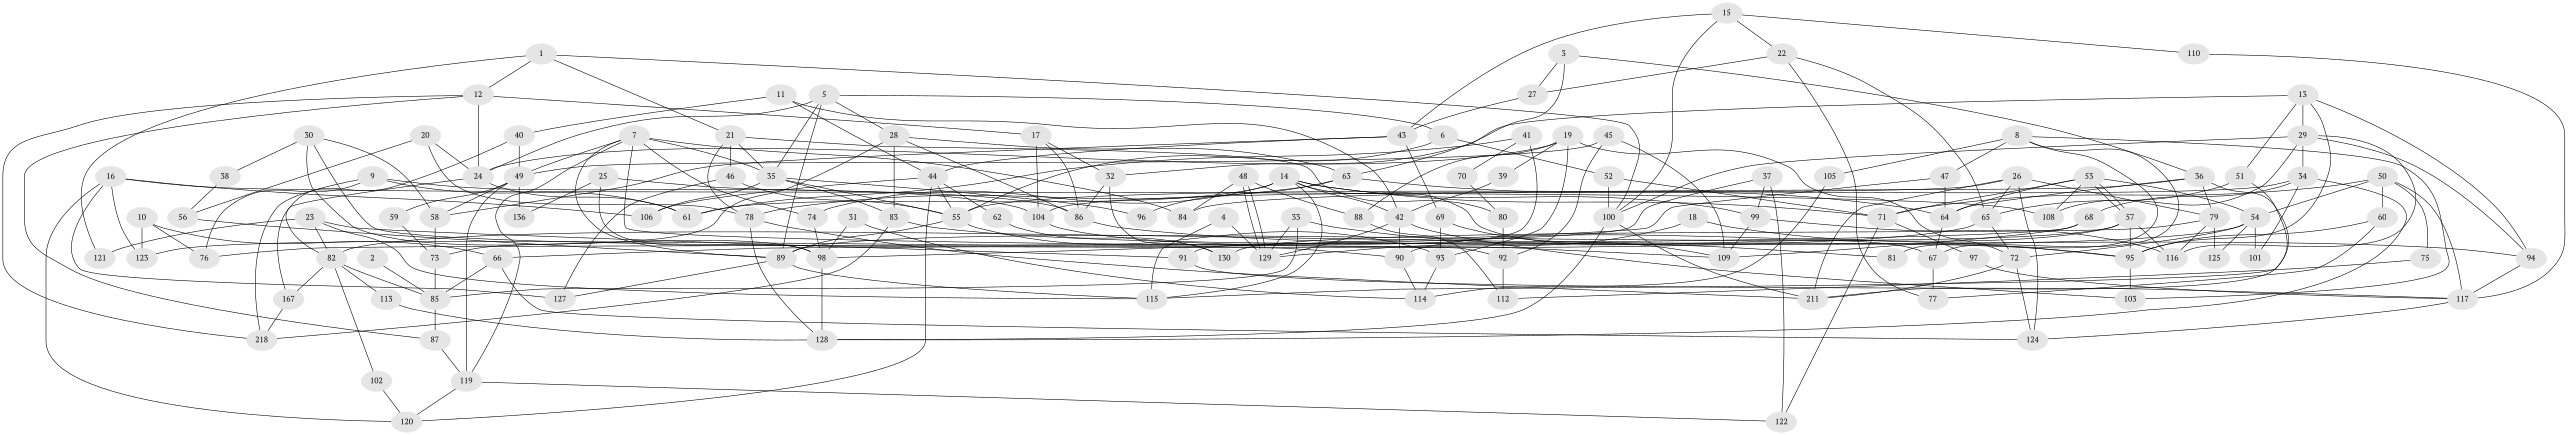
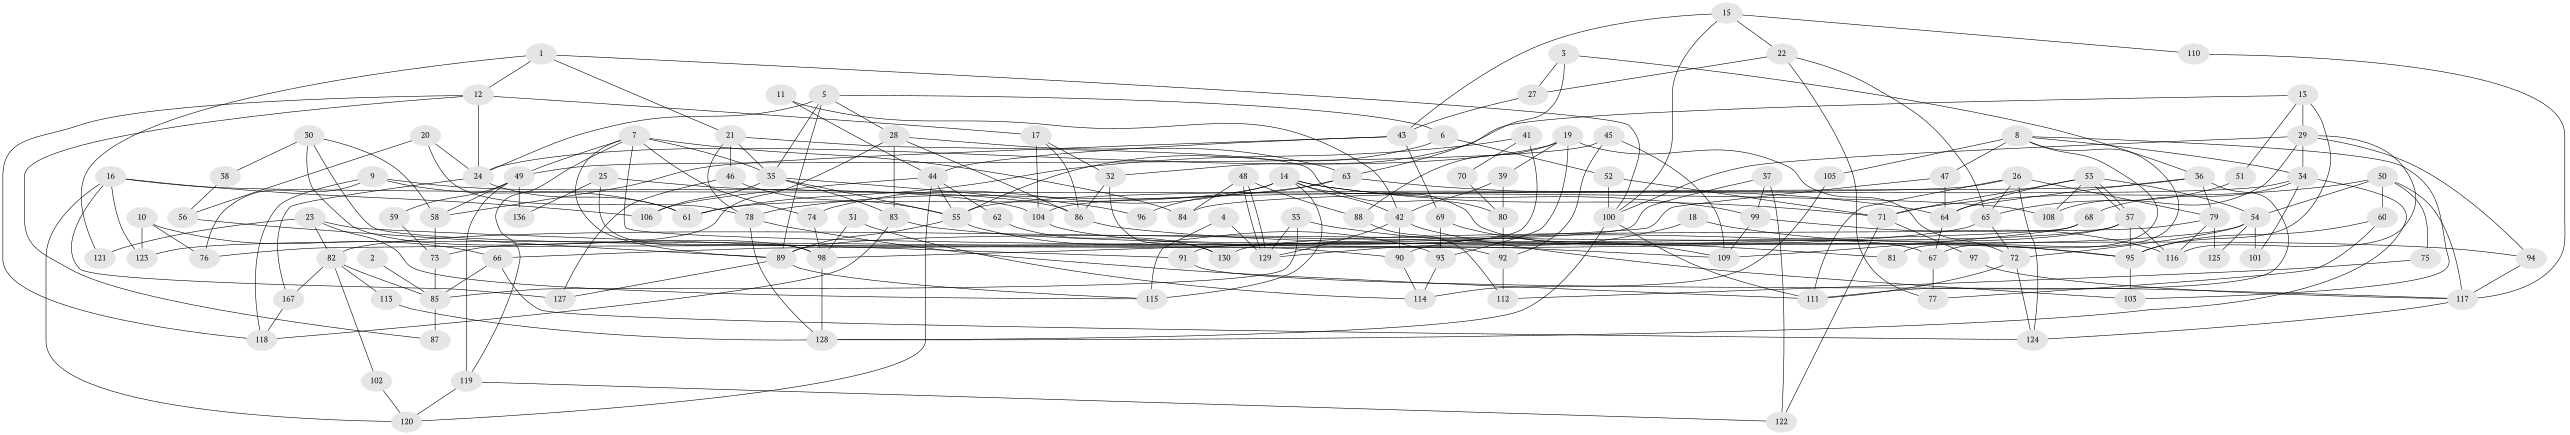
node "40": removed
edge "8" -- "34": added
edge "13" -- "94": removed
edge "39" -- "80": added
edge "51" -- "115": removed
node "211": label "211" -> "111"
node "218": label "218" -> "118"
edge "87" -- "119": removed
